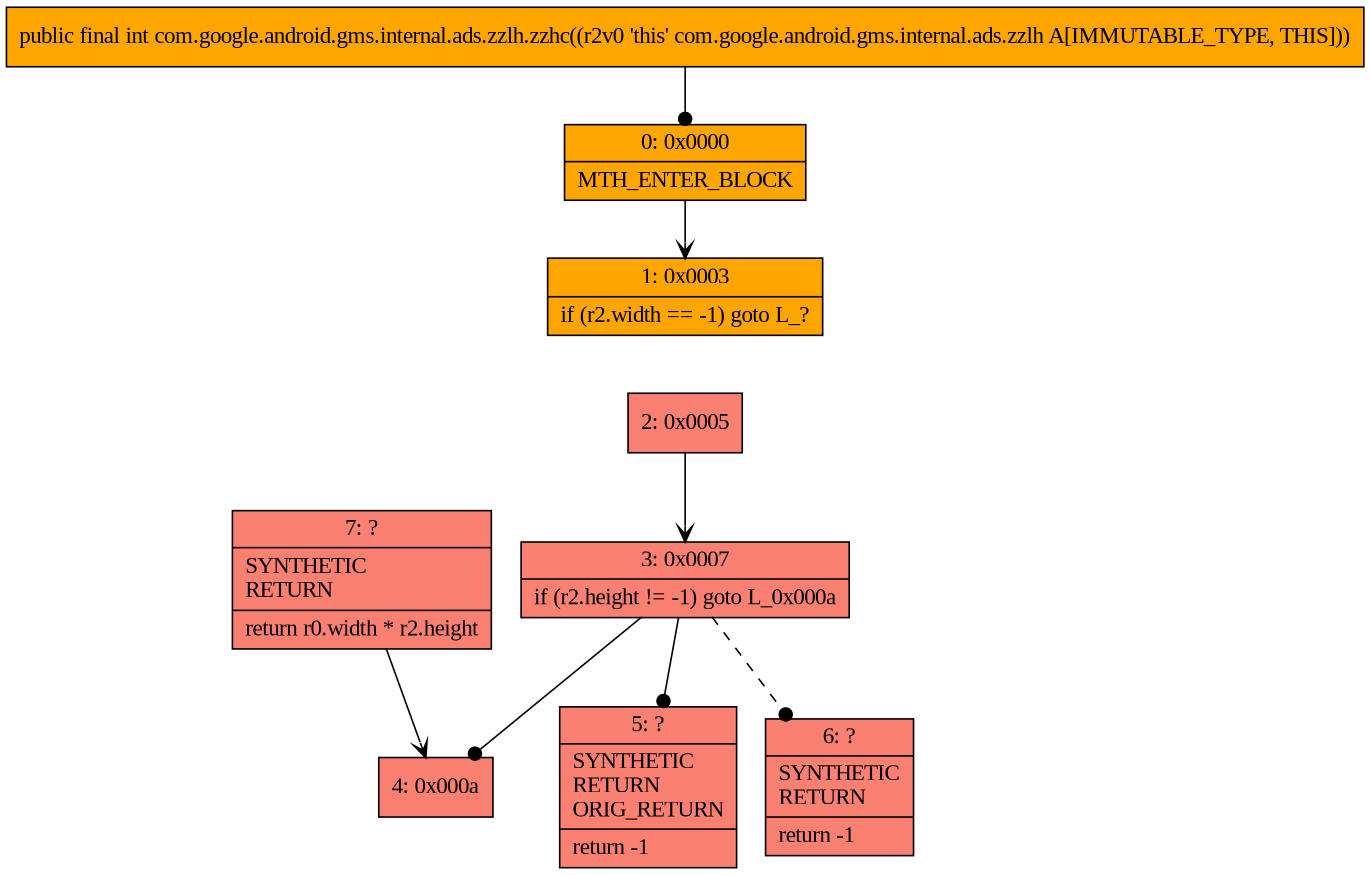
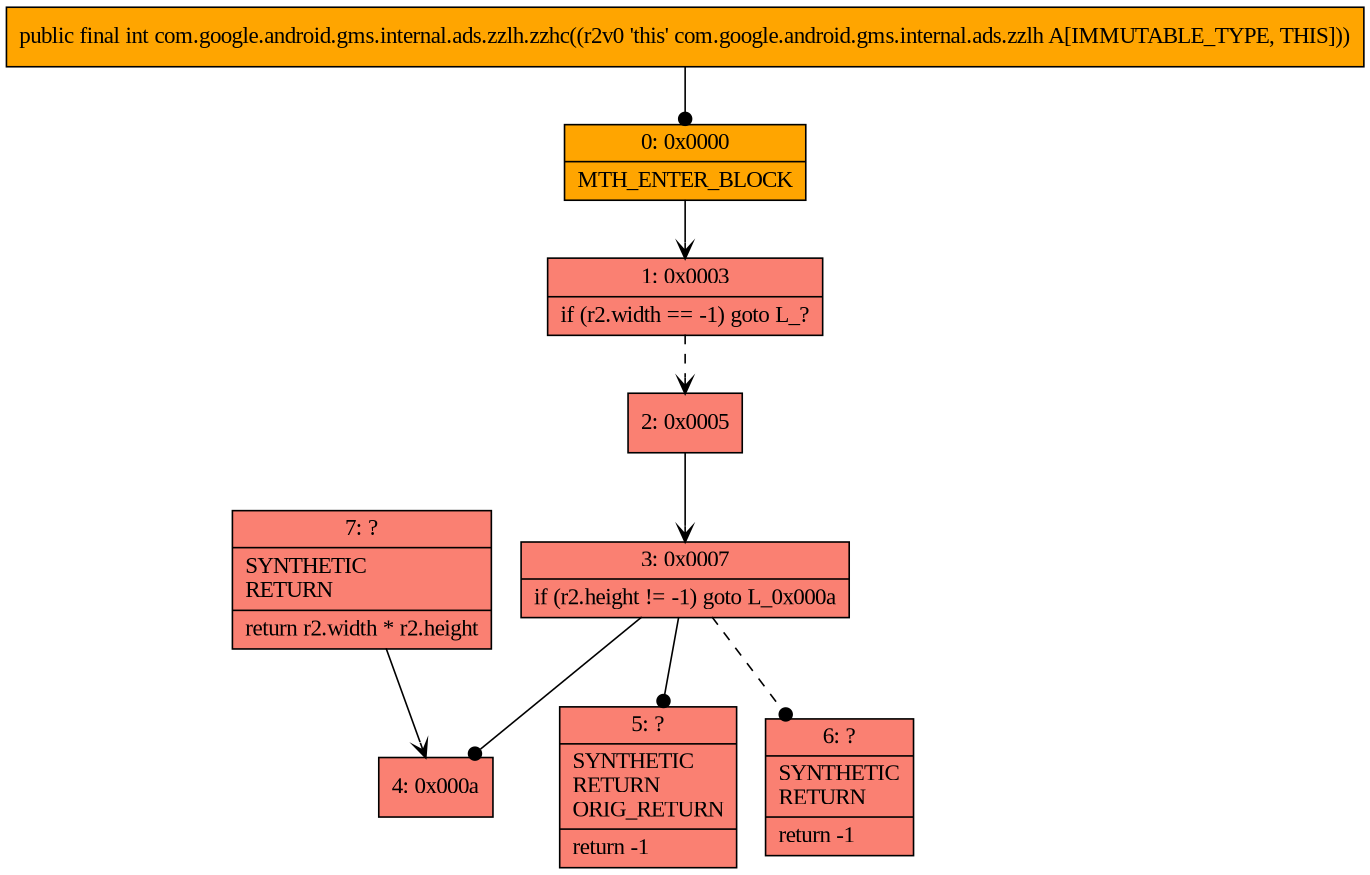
node "1: 0x0003": fillcolor orange -> salmon
edge "1: 0x0003" -> "2: 0x0005": added
node "7: ?": text "return r0.width * r2.height" -> "return r2.width * r2.height"
